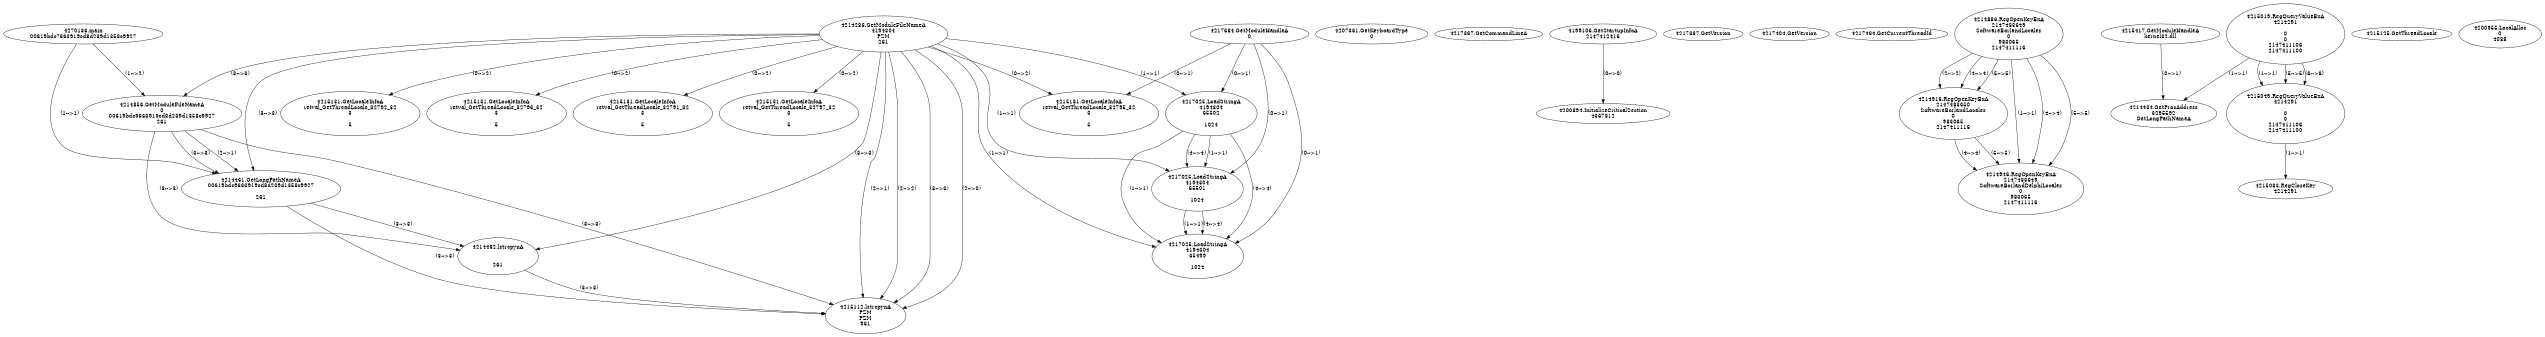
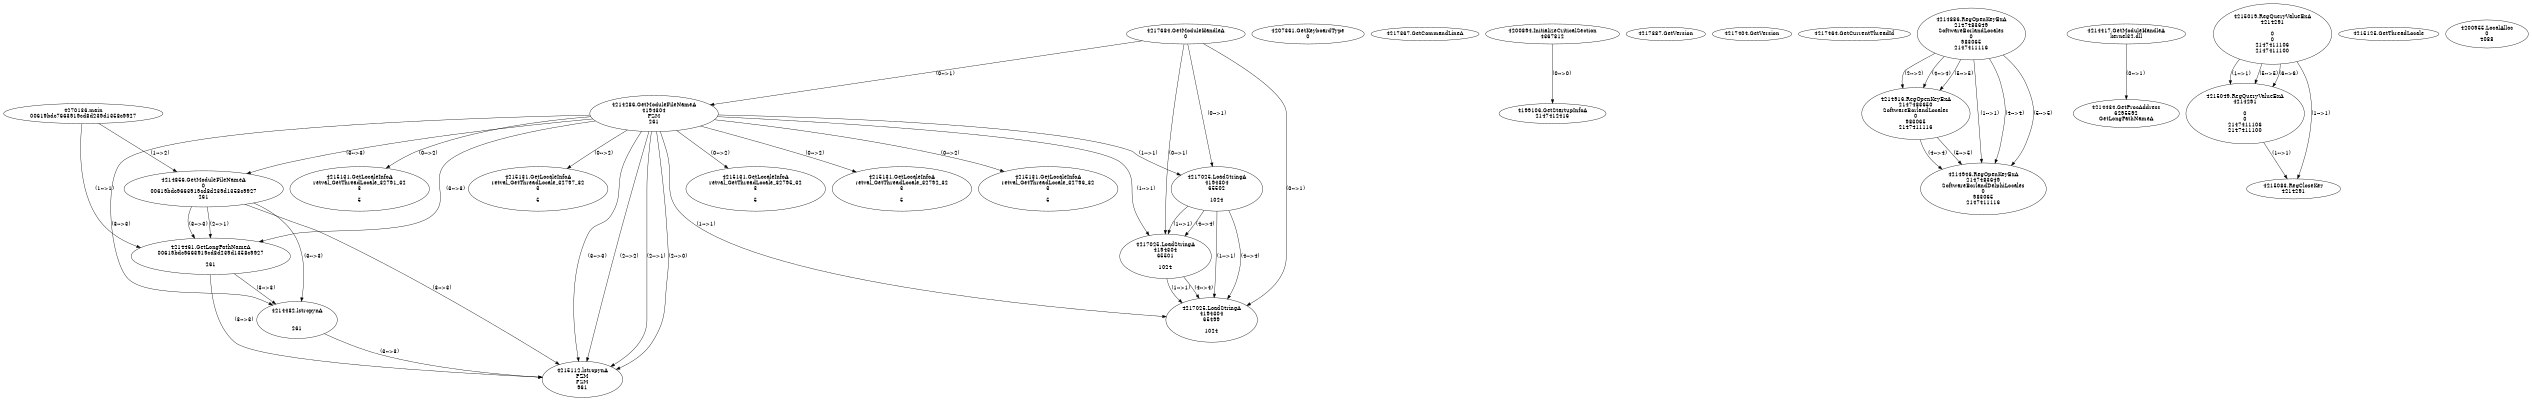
node "4215417.GetModuleHandleA kernel32.dll": label "4215417.GetModuleHandleA kernel32.dll" -> "4214417.GetModuleHandleA kernel32.dll"
edge "4217684.GetModuleHandleA 0" -> "4215131.GetLocaleInfoA retval_GetThreadLocale_32795_32 3 5": now "4217684.GetModuleHandleA 0" -> "4214286.GetModuleFileNameA 4194304 PZM 261"
edge "4199106.GetStartupInfoA 2147412416" -> "4200894.InitializeCriticalSection 4367812": reversed
edge "4215019.RegQueryValueExA 4214291 0 0 2147411106 2147411100" -> "4214434.GetProcAddress 6295592 GetLongPathNameA": now "4215019.RegQueryValueExA 4214291 0 0 2147411106 2147411100" -> "4215083.RegCloseKey 4214291"
